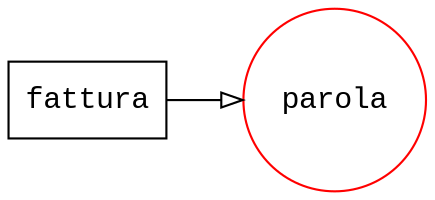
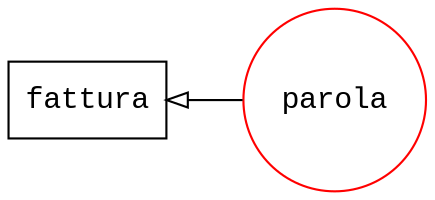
edge "fattura" -> "parola": reversed
